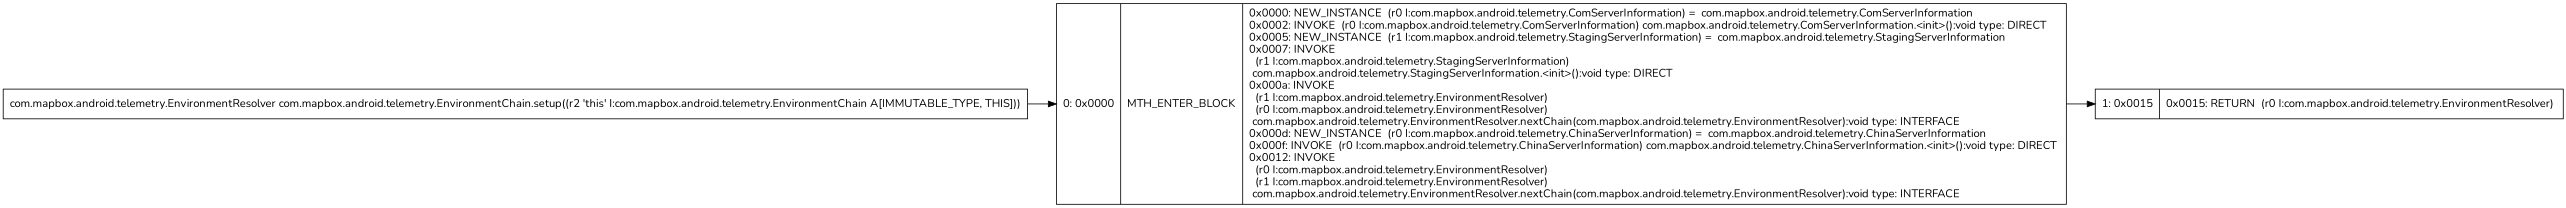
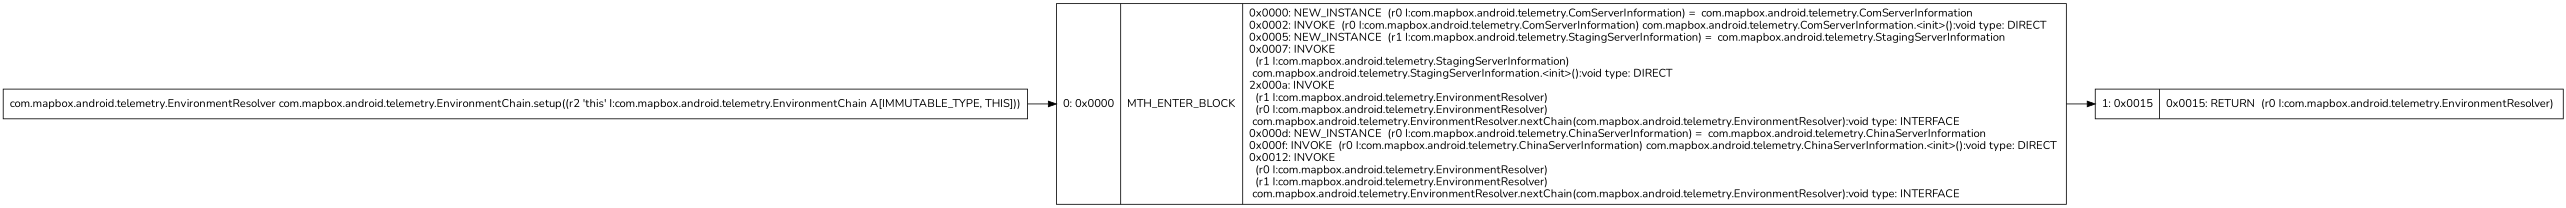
node "0: 0x0000": text "0x000a: INVOKE" -> "2x000a: INVOKE"
